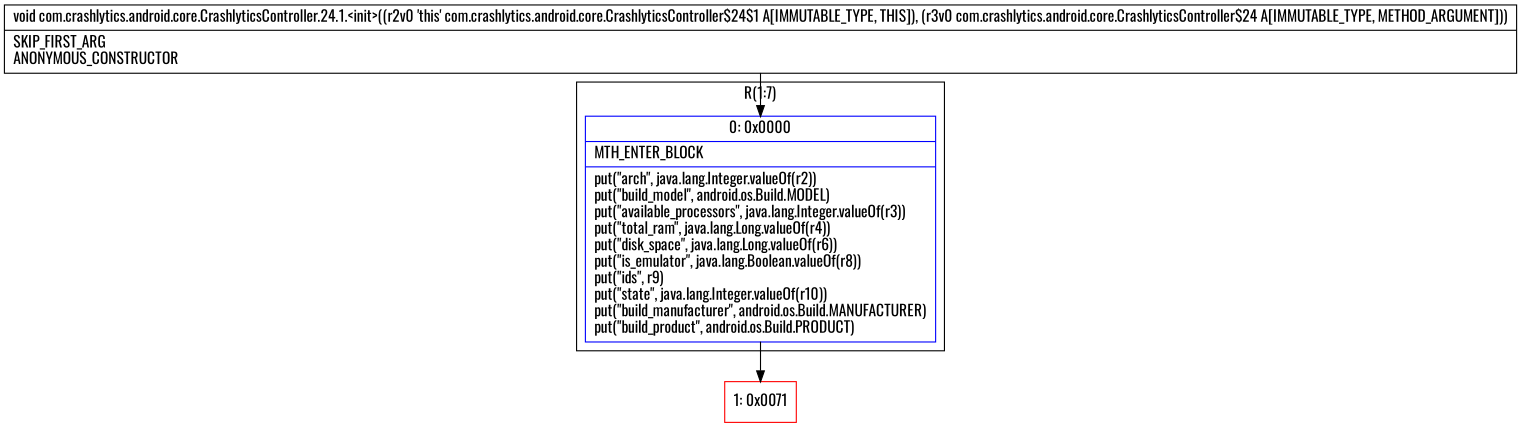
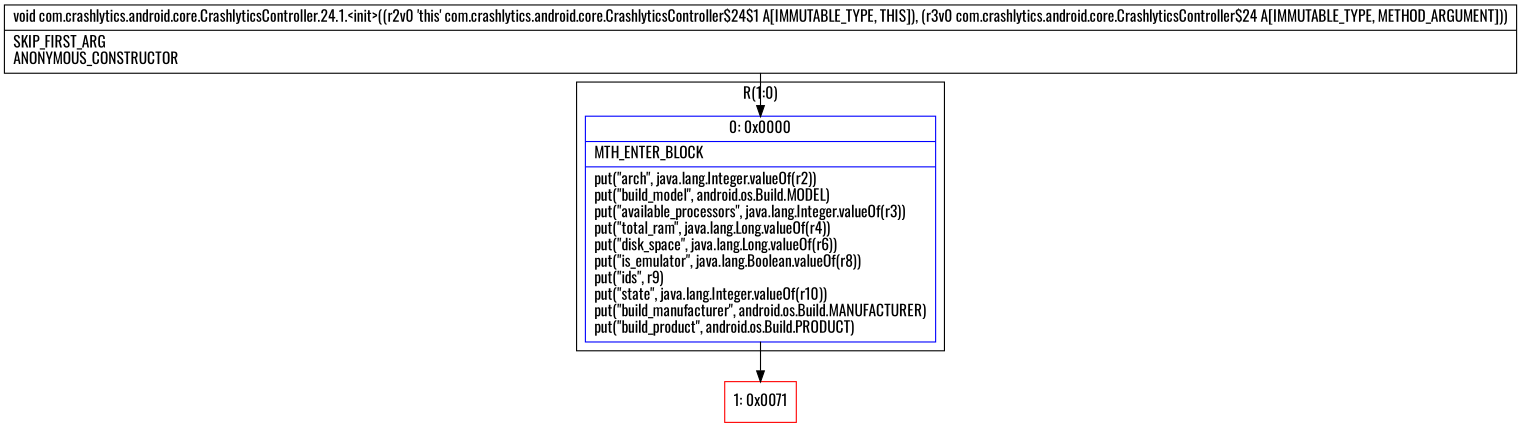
cluster "R(1:7)": label "R(1:7)" -> "R(1:0)"
